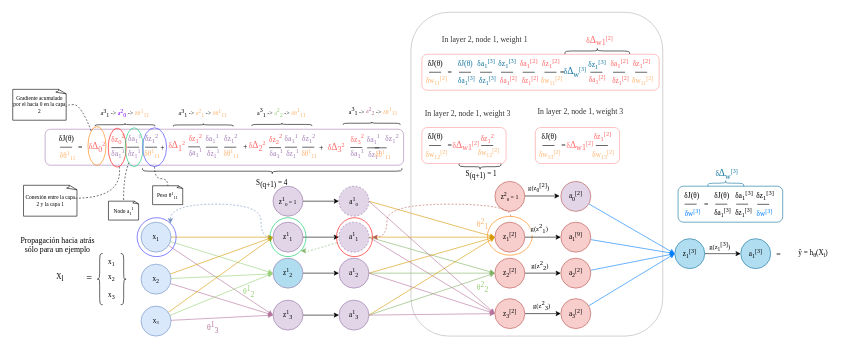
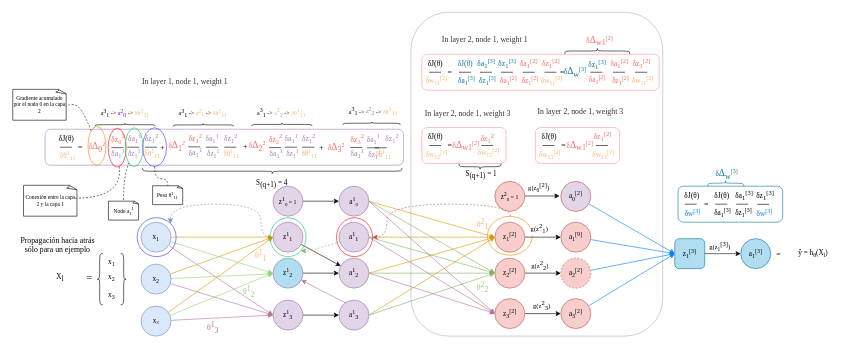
node "In layer 1, node 1, weight 1": added
node "Gradiente acumulado por el hacia 0 en la capa 2": label "Gradiente acumulado por el hacia 0 en la capa 2" -> "Gradiente acumulado por el nodo 0 en la capa 2"
node "a10": style dashed -> solid
edge "z11" -> "a11": now "z11" -> "a12"
node "a11": style dashed -> solid
edge "a10" -> "z2[2]": added
node "z1[3]": shape ellipse -> rounded rectangle
node "θ11": added
node "a2[2]": style solid -> dashed
edge "a13" -> "z3[2]": now "a13" -> "z12"
